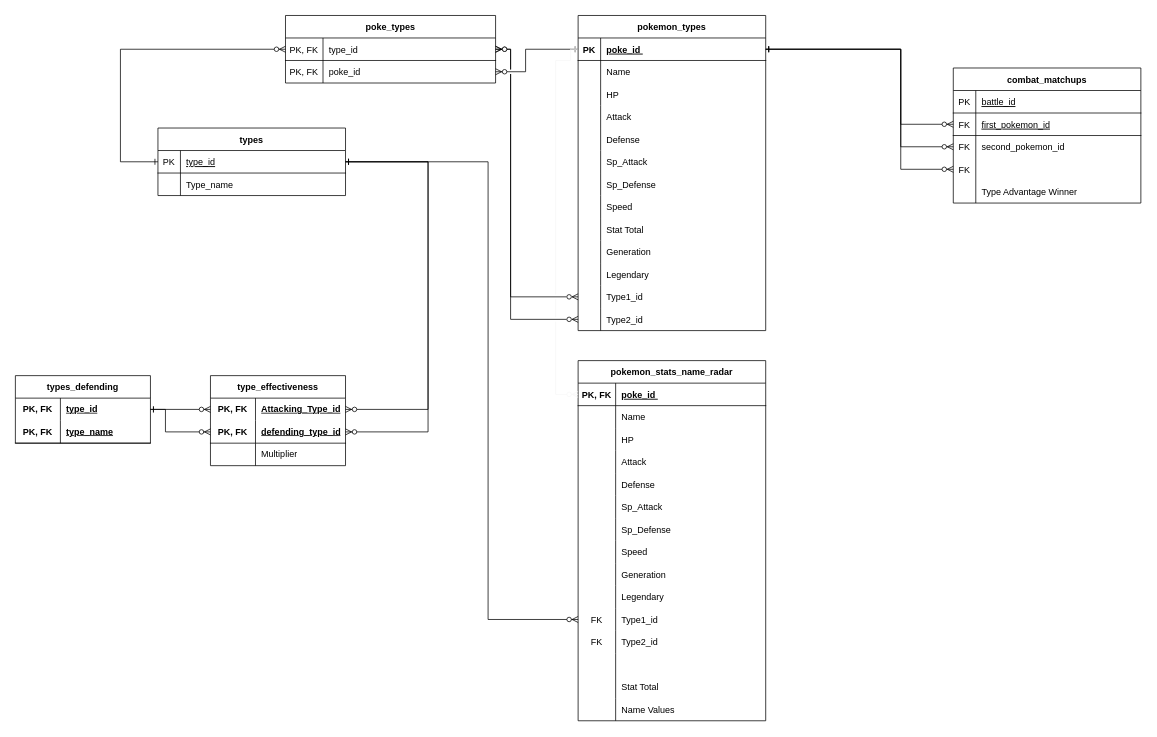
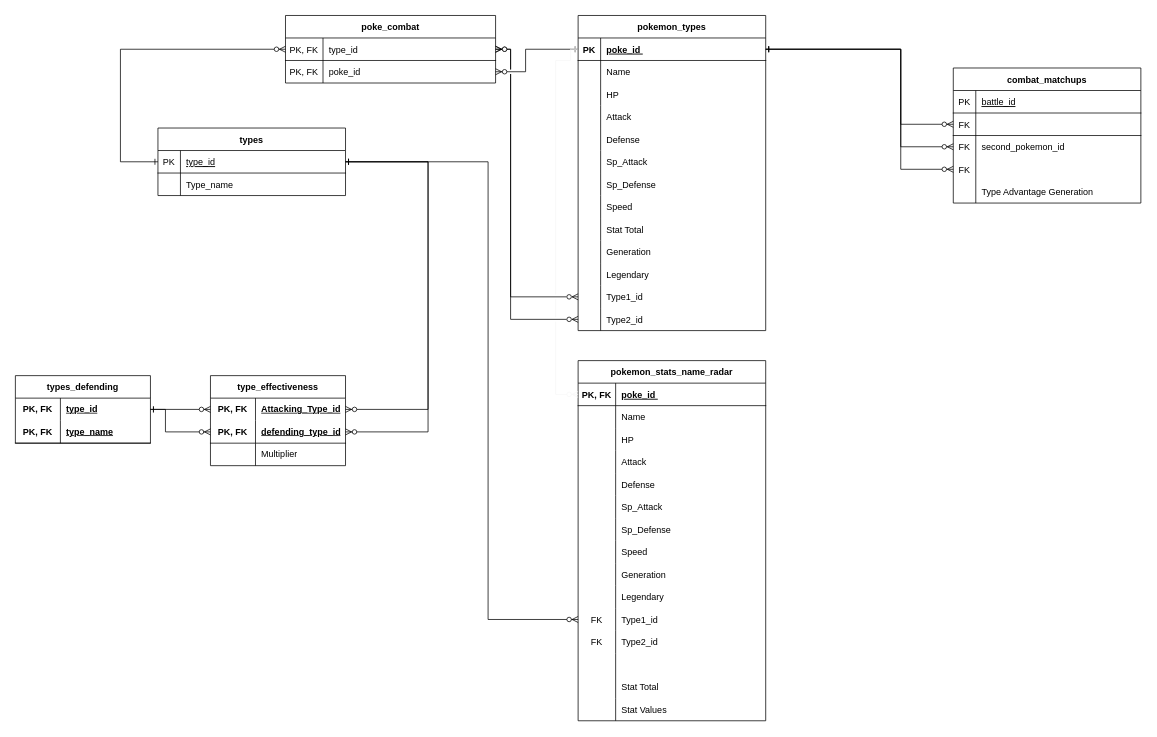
node "poke_types": label "poke_types" -> "poke_combat"
node "first_pokemon_id": removed
node "Type Advantage Winner": label "Type Advantage Winner" -> "Type Advantage Generation"
node "Name Values": label "Name Values" -> "Stat Values"
